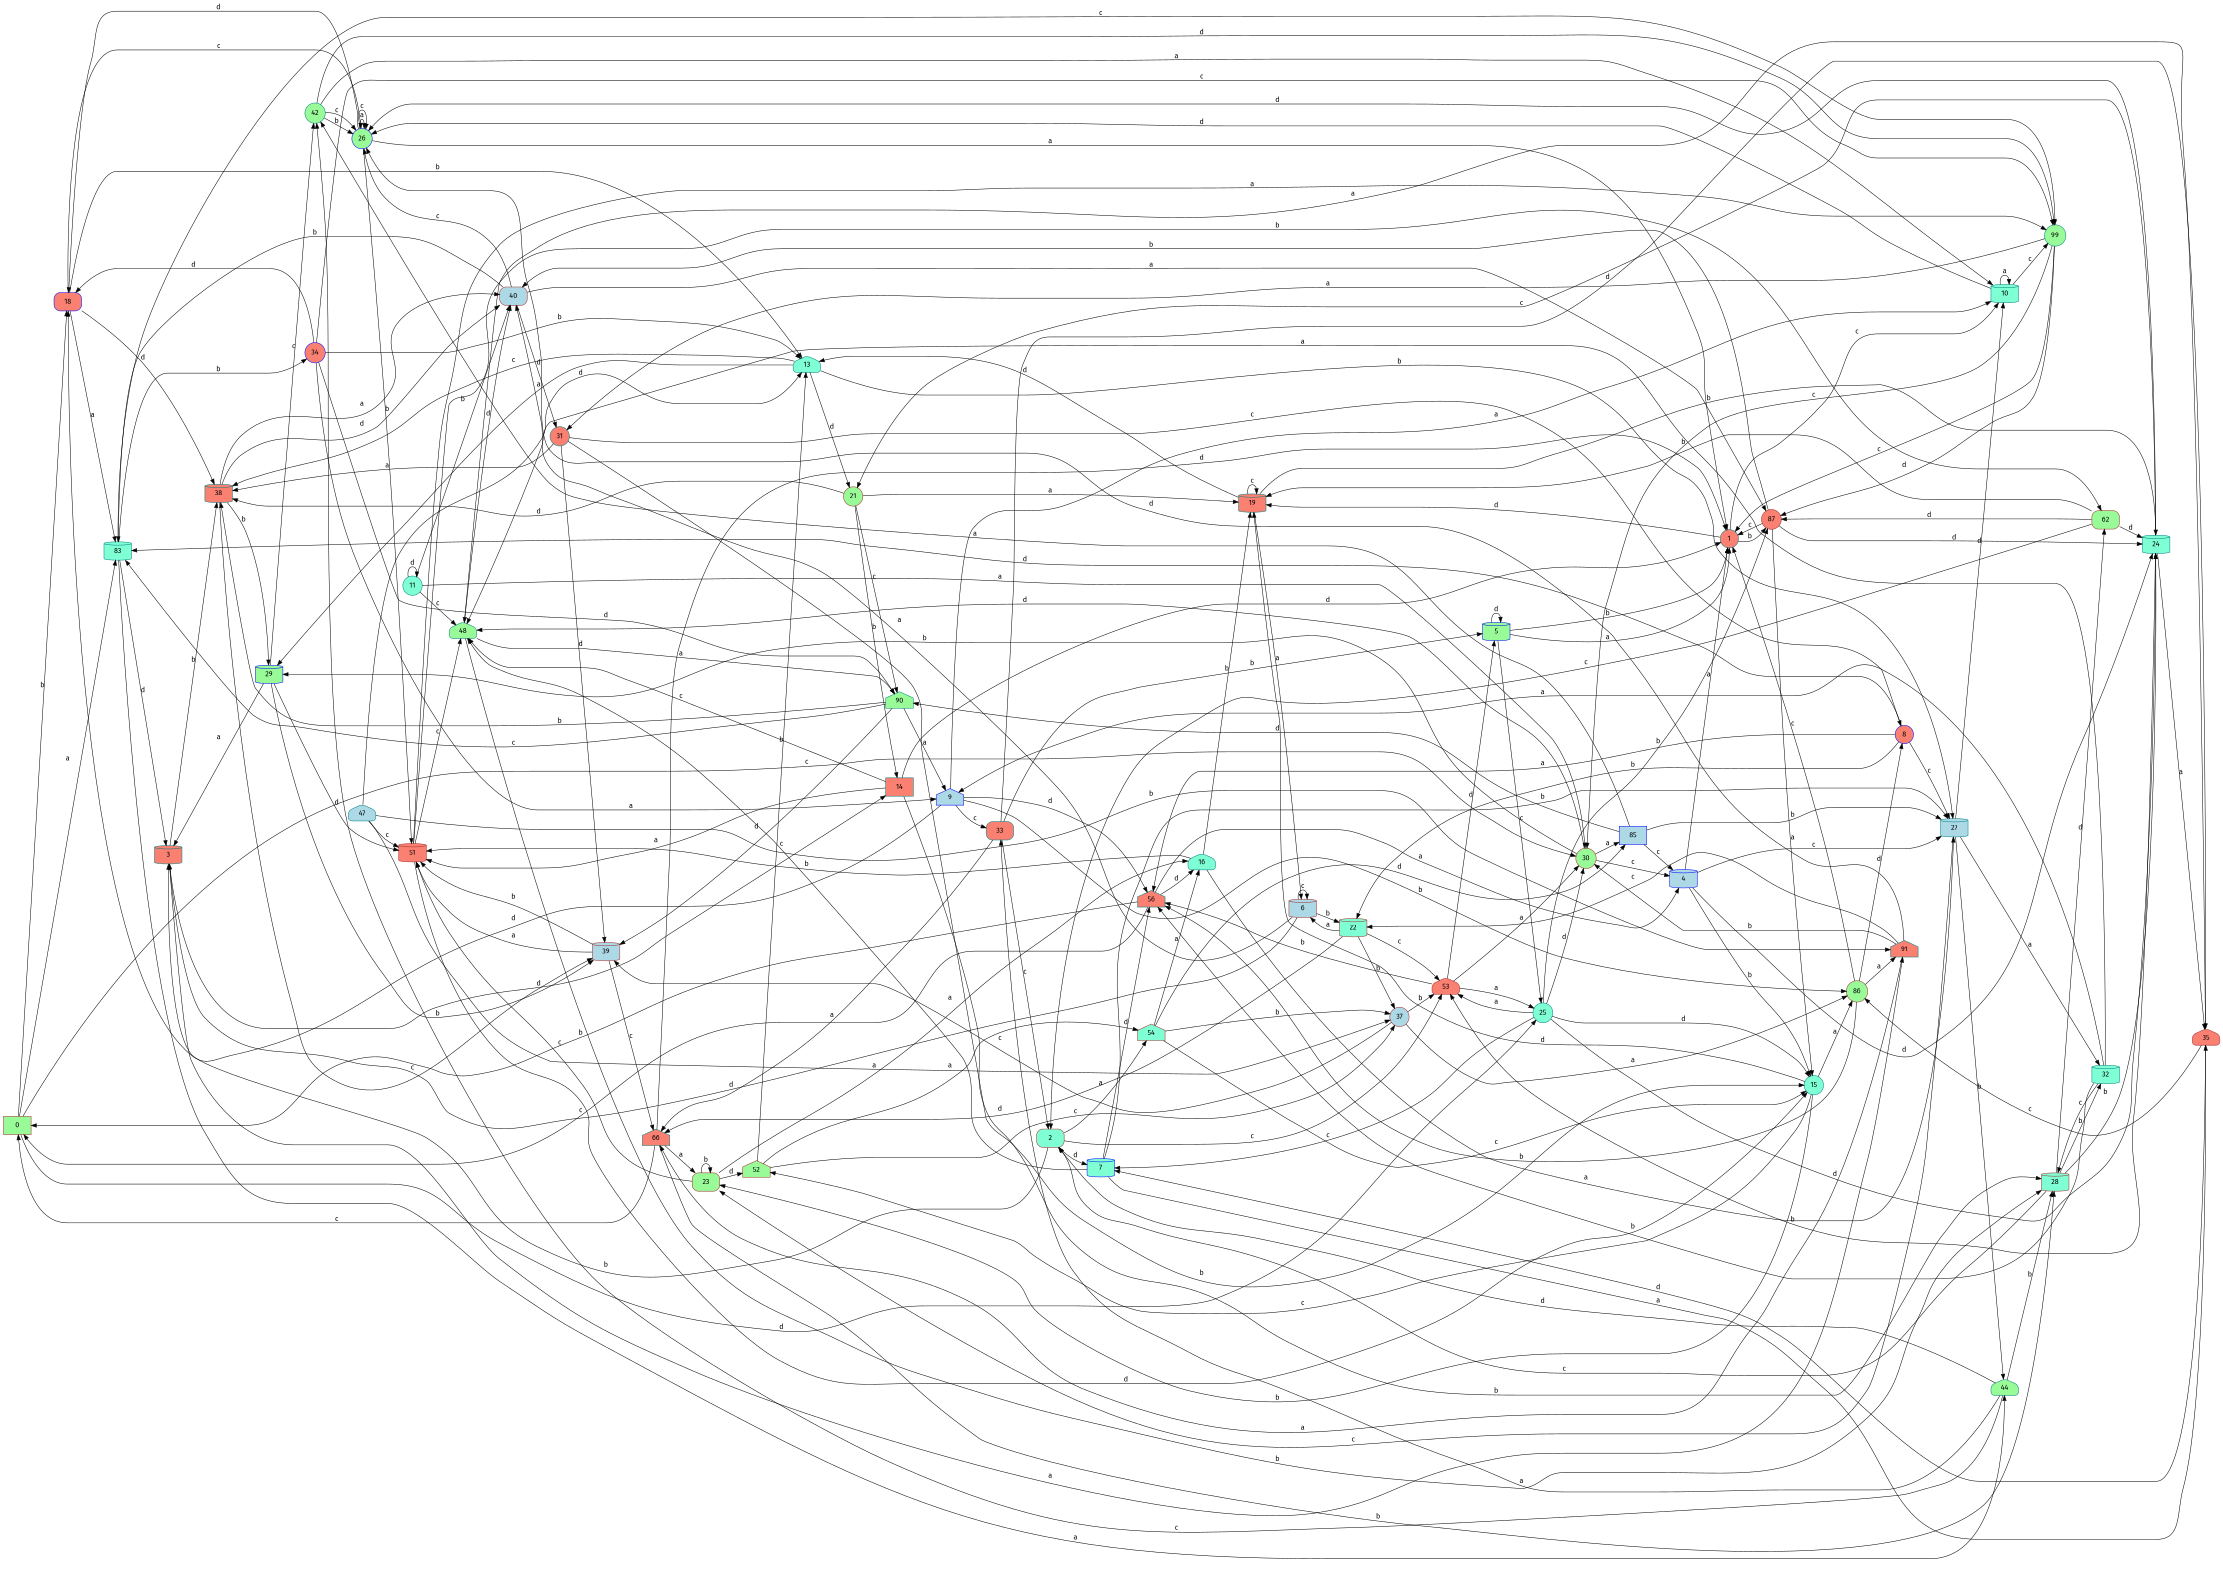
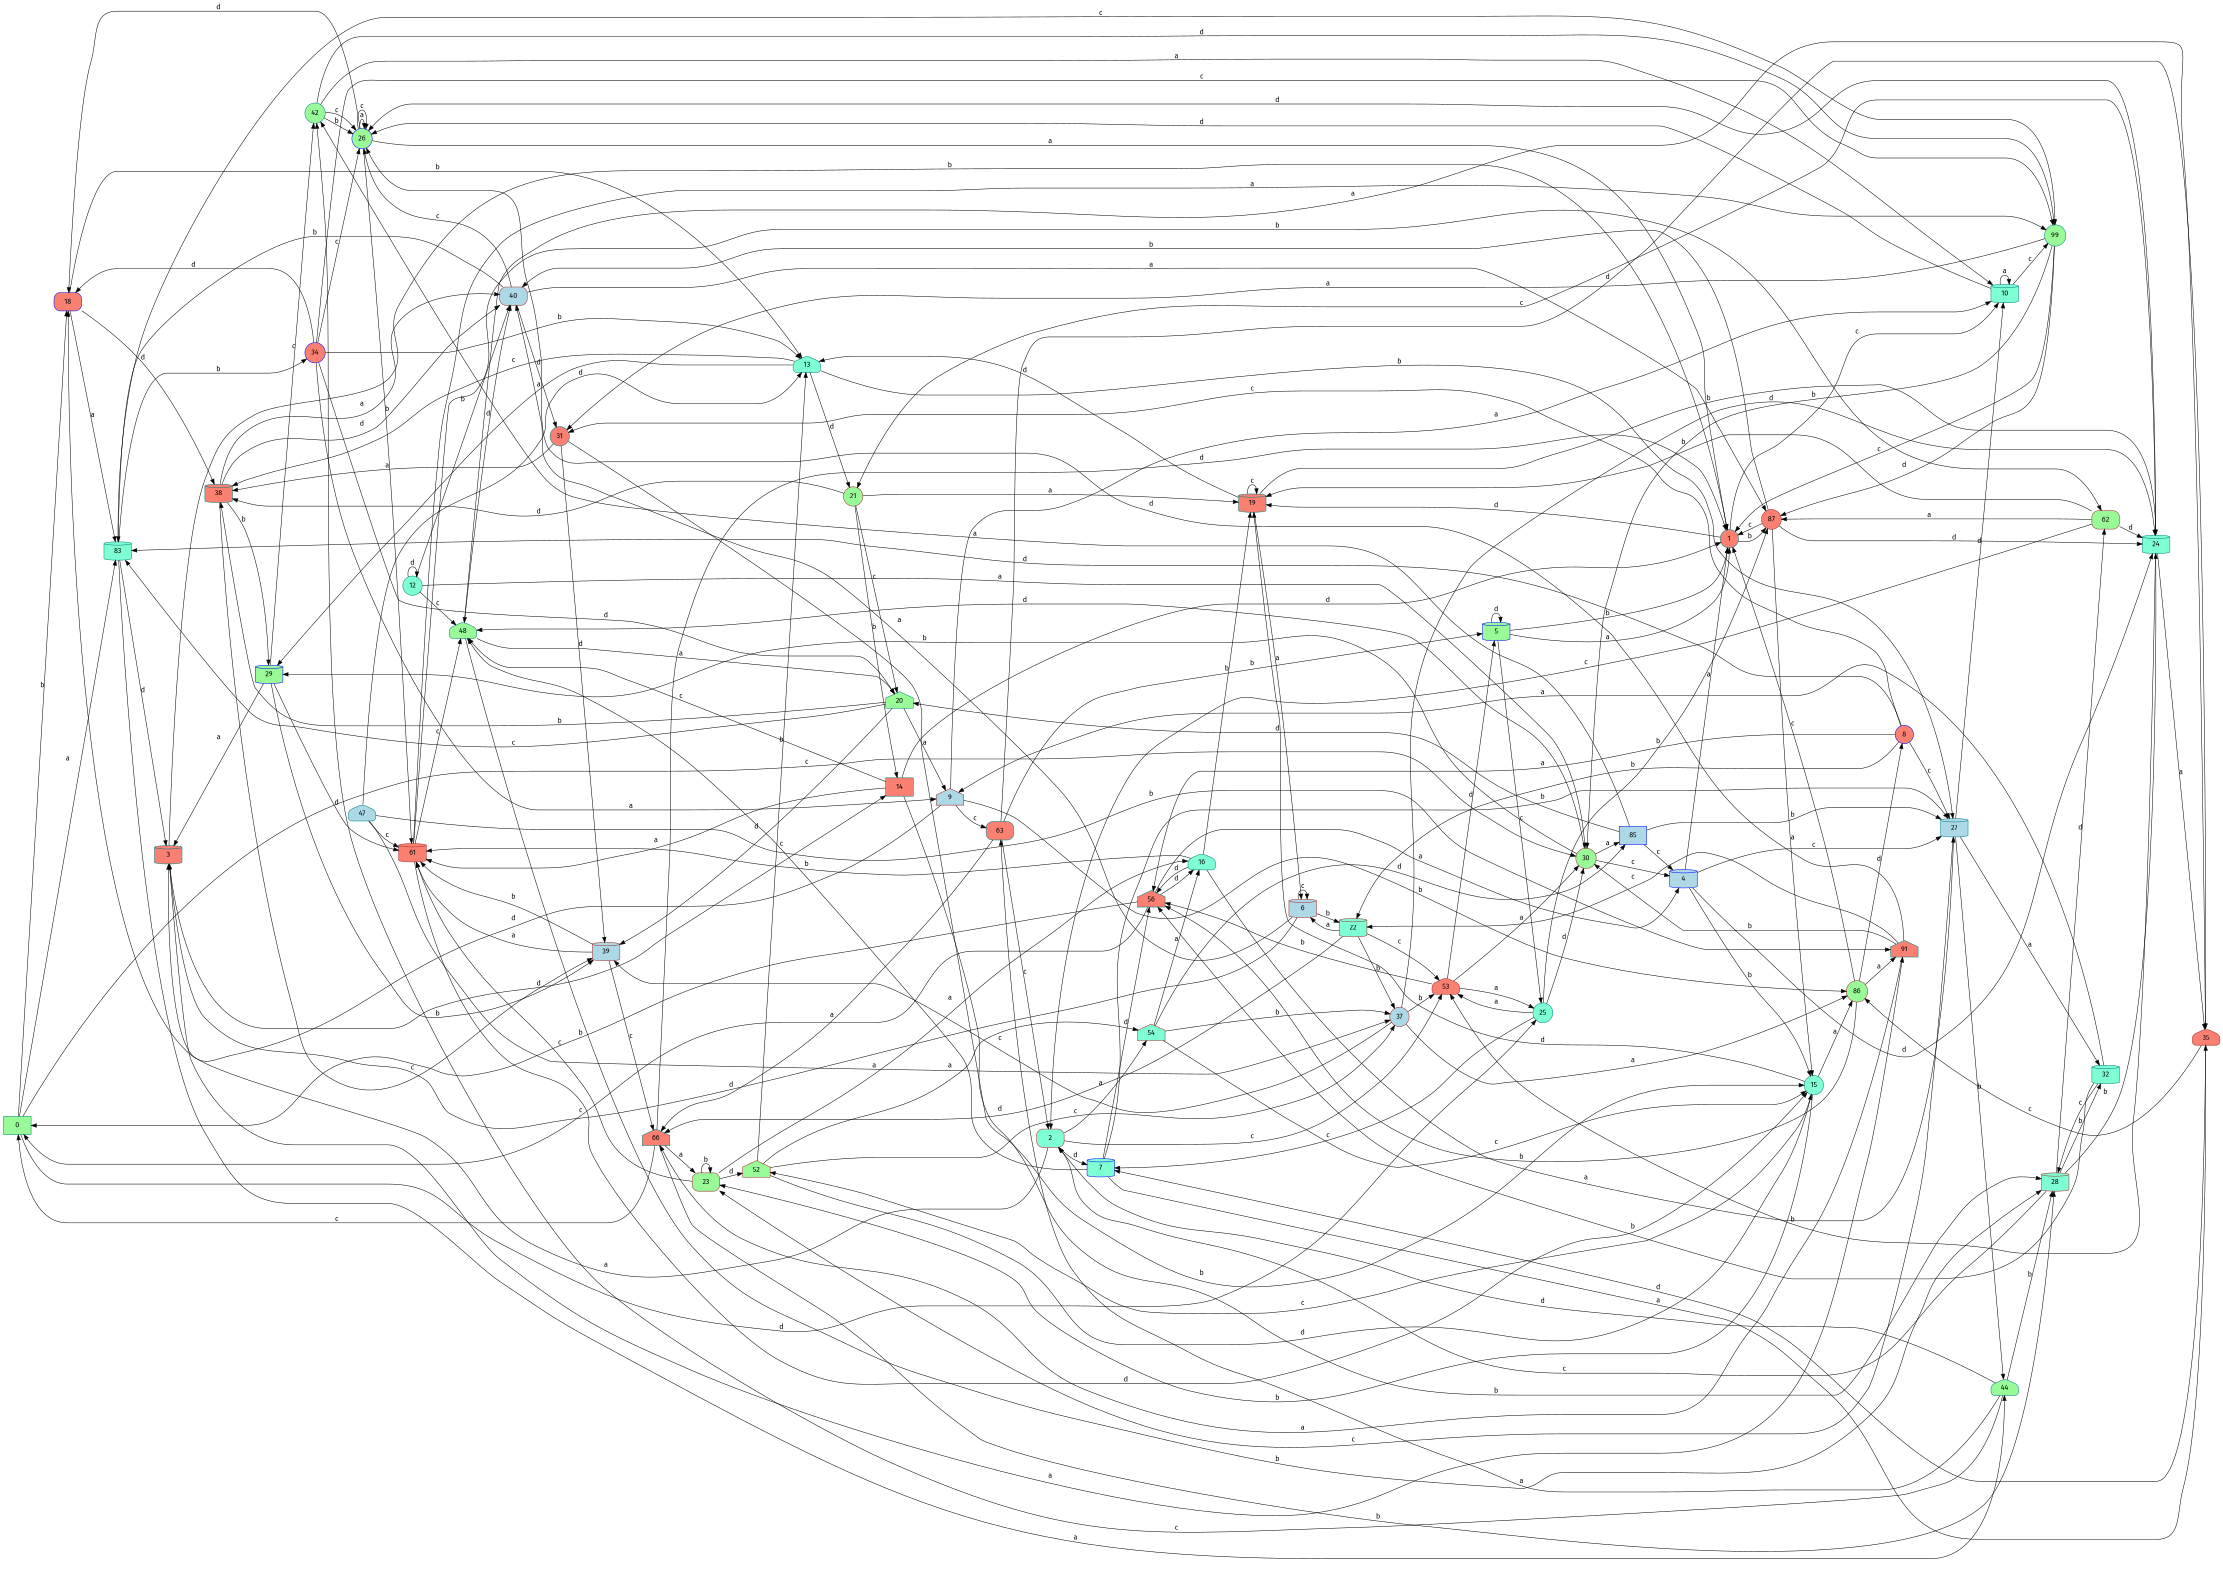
edge "18" -> "26": now "34" -> "26"
edge "32" -> "48": removed, label "a"
edge "99" -> "30": label "c" -> "b"
edge "31" -> "8": reversed
edge "62" -> "87": label "d" -> "a"
node "11": label "11" -> "12"
edge "3" -> "38": now "3" -> "1"
node "90": label "90" -> "20"
node "9": color blue -> brown
edge "9" -> "56": now "16" -> "56"
node "33": label "33" -> "63"
node "51": label "51" -> "61"
edge "25" -> "15": now "52" -> "15"
node "0": color brown -> teal
edge "25" -> "24": now "37" -> "24"
edge "2" -> "3": label "b" -> "a"
